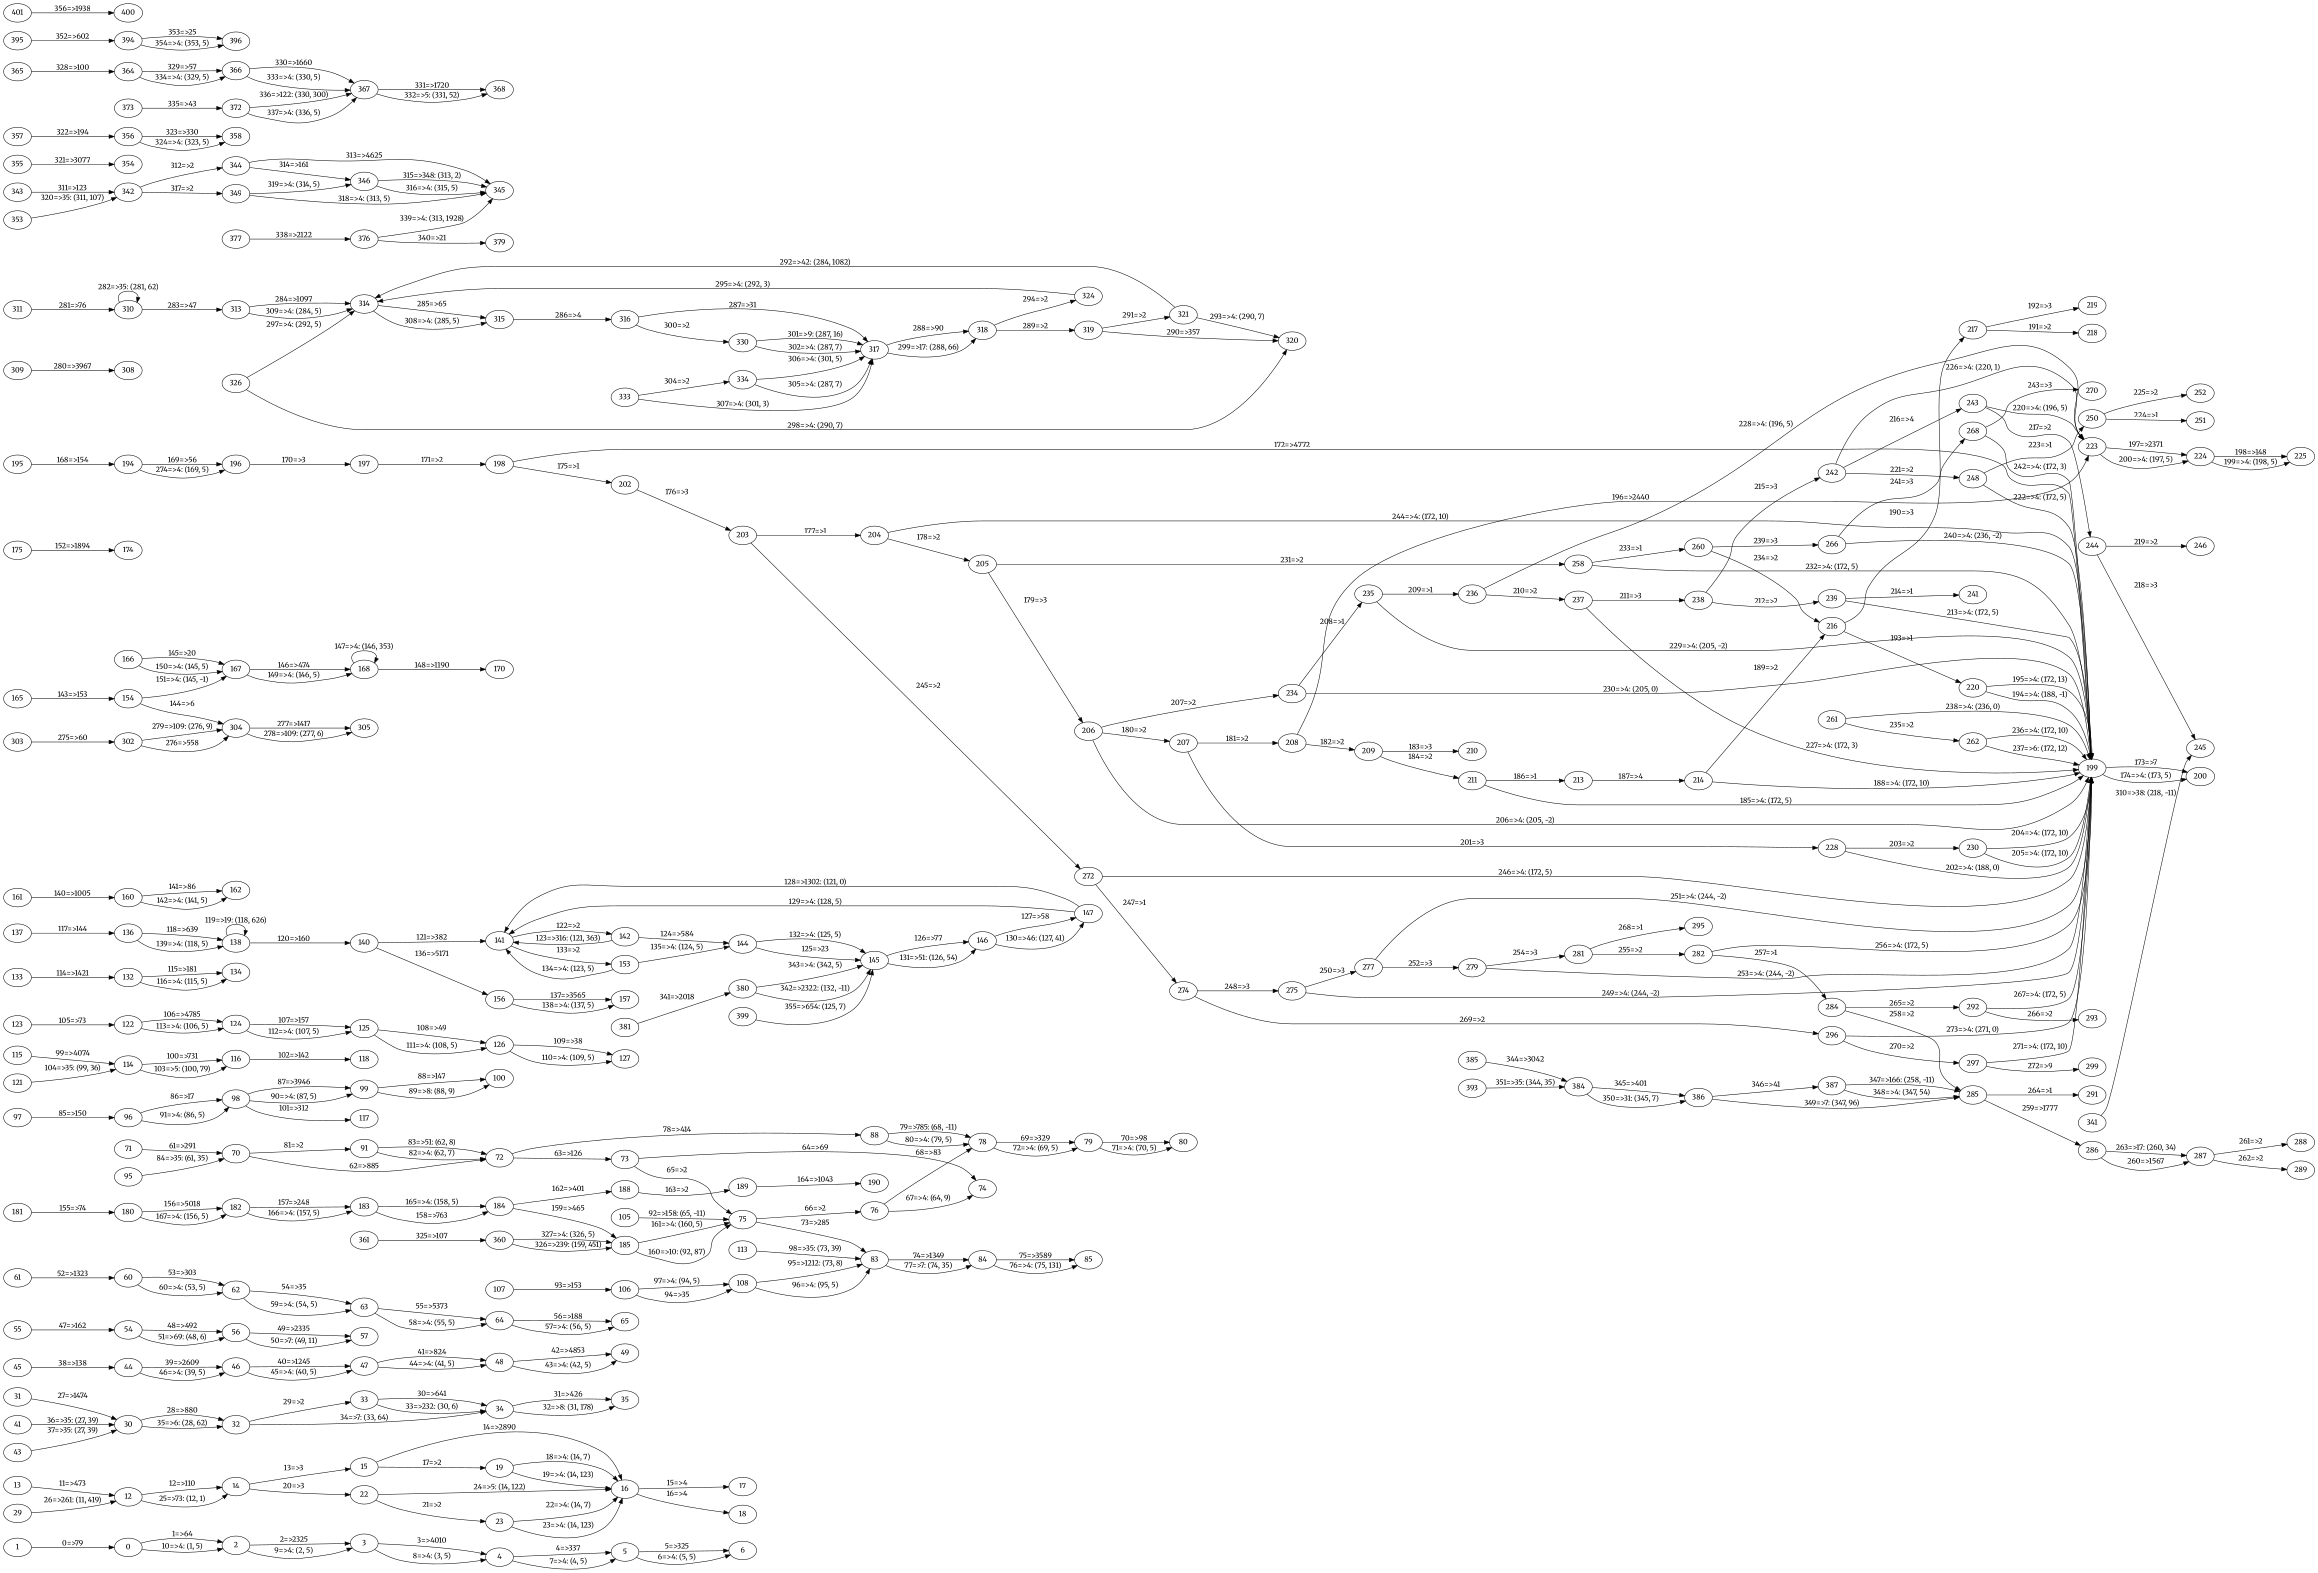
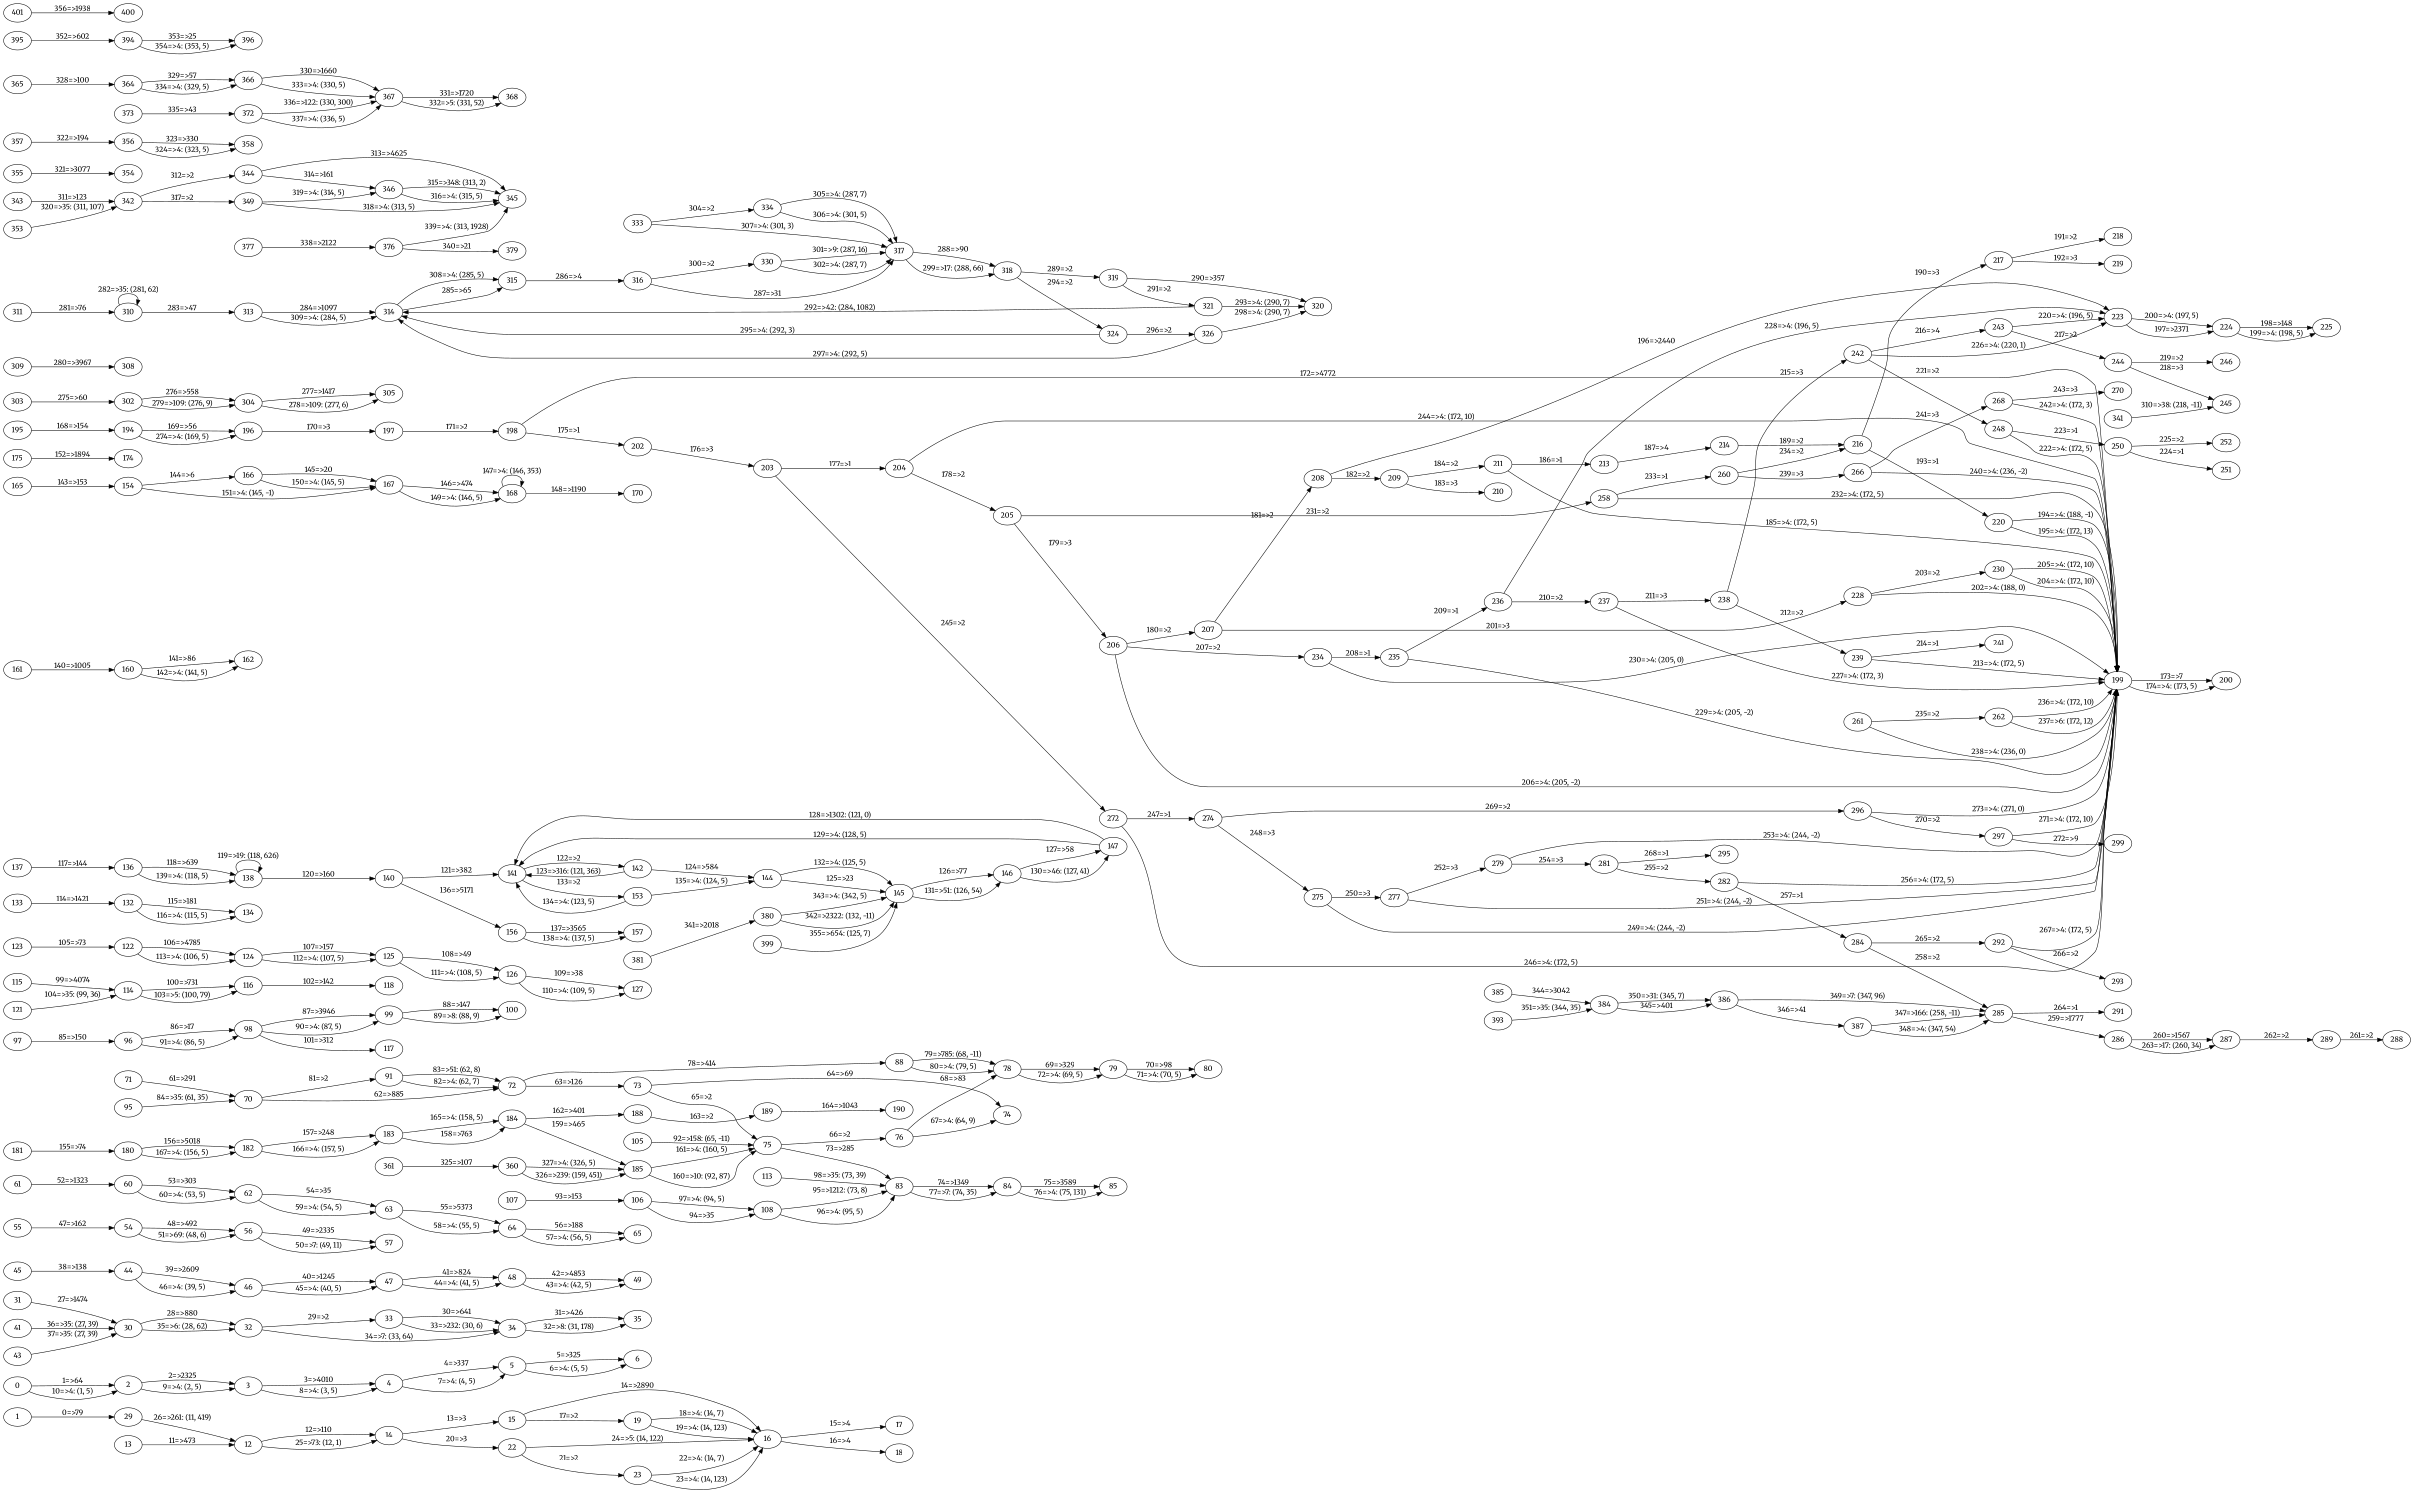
edge "324" -> "326": added, label "296=>2"
edge "154" -> "304": now "154" -> "166"
edge "214" -> "199": removed, label "188=>4: (172, 10)"
edge "287" -> "288": now "289" -> "288"
edge "1" -> "0": now "1" -> "29"
